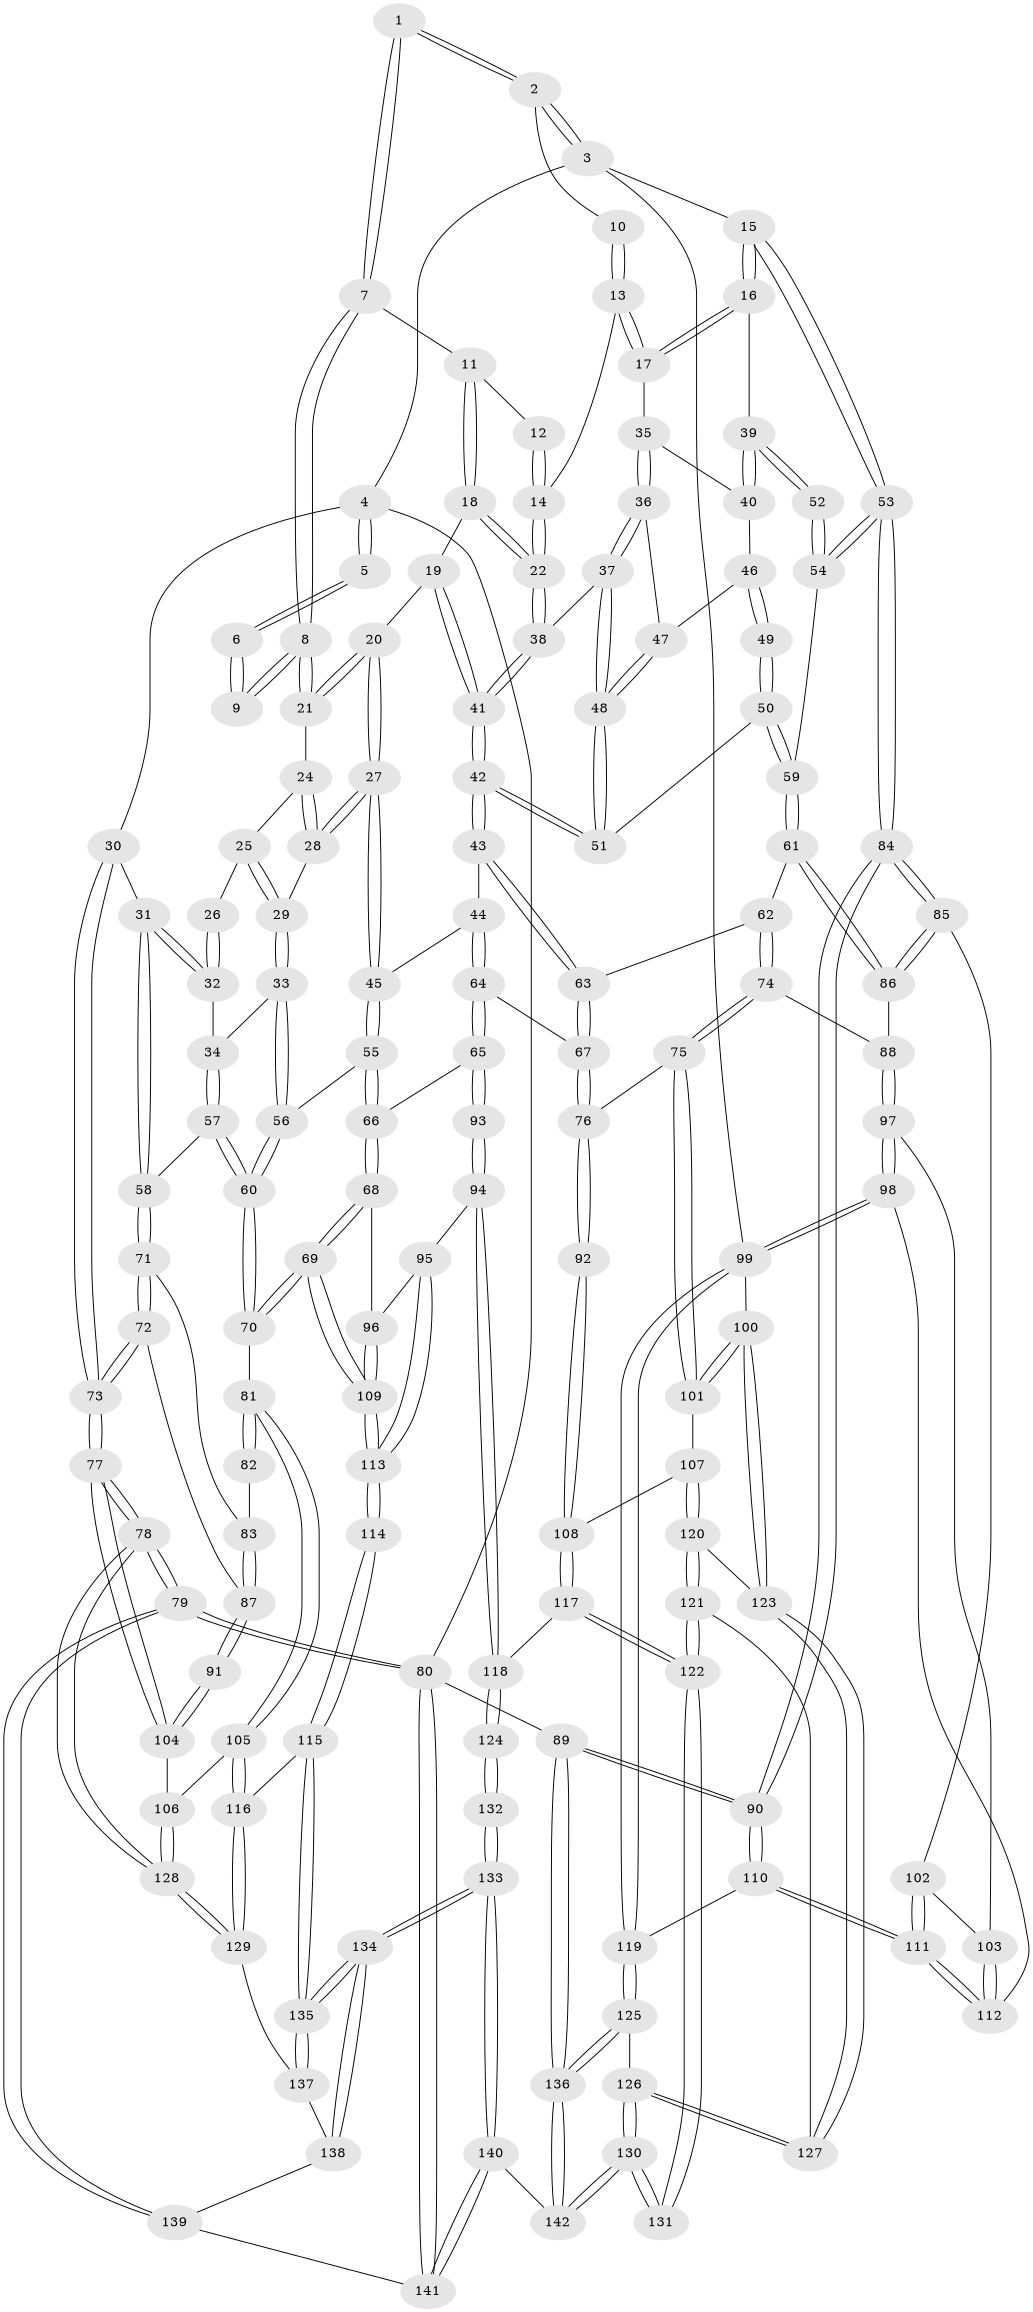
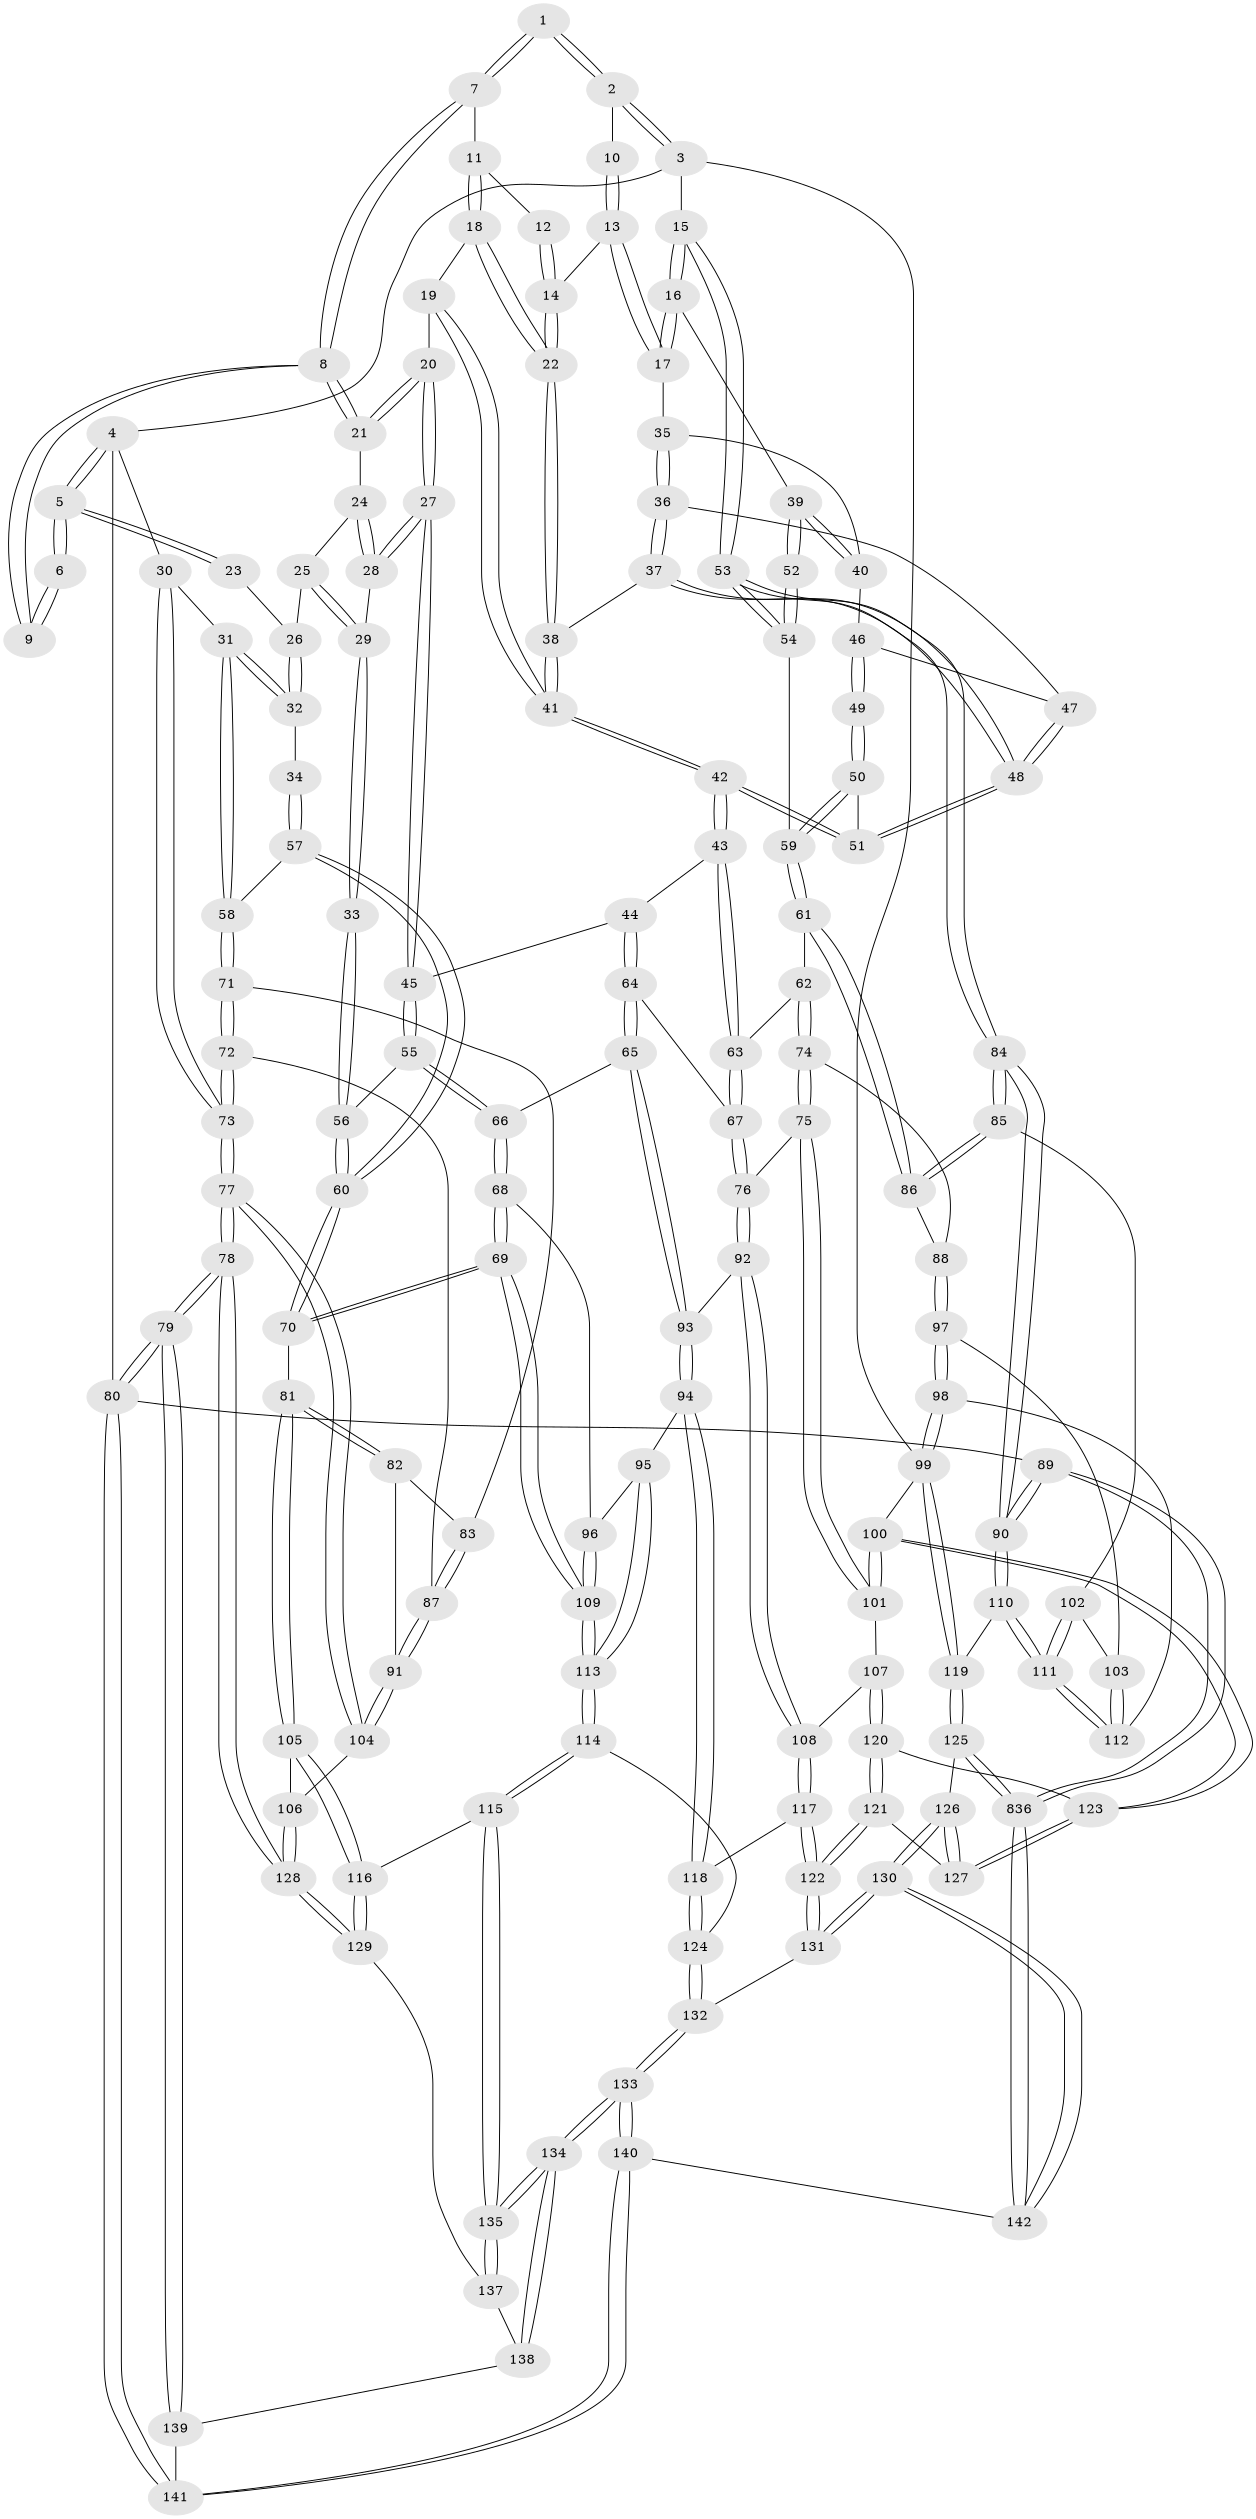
node "23": added
edge "33" -- "34": removed
edge "92" -- "93": added
edge "82" -- "91": added
edge "114" -- "124": added
edge "131" -- "132": added
node "136": label "136" -> "836"
